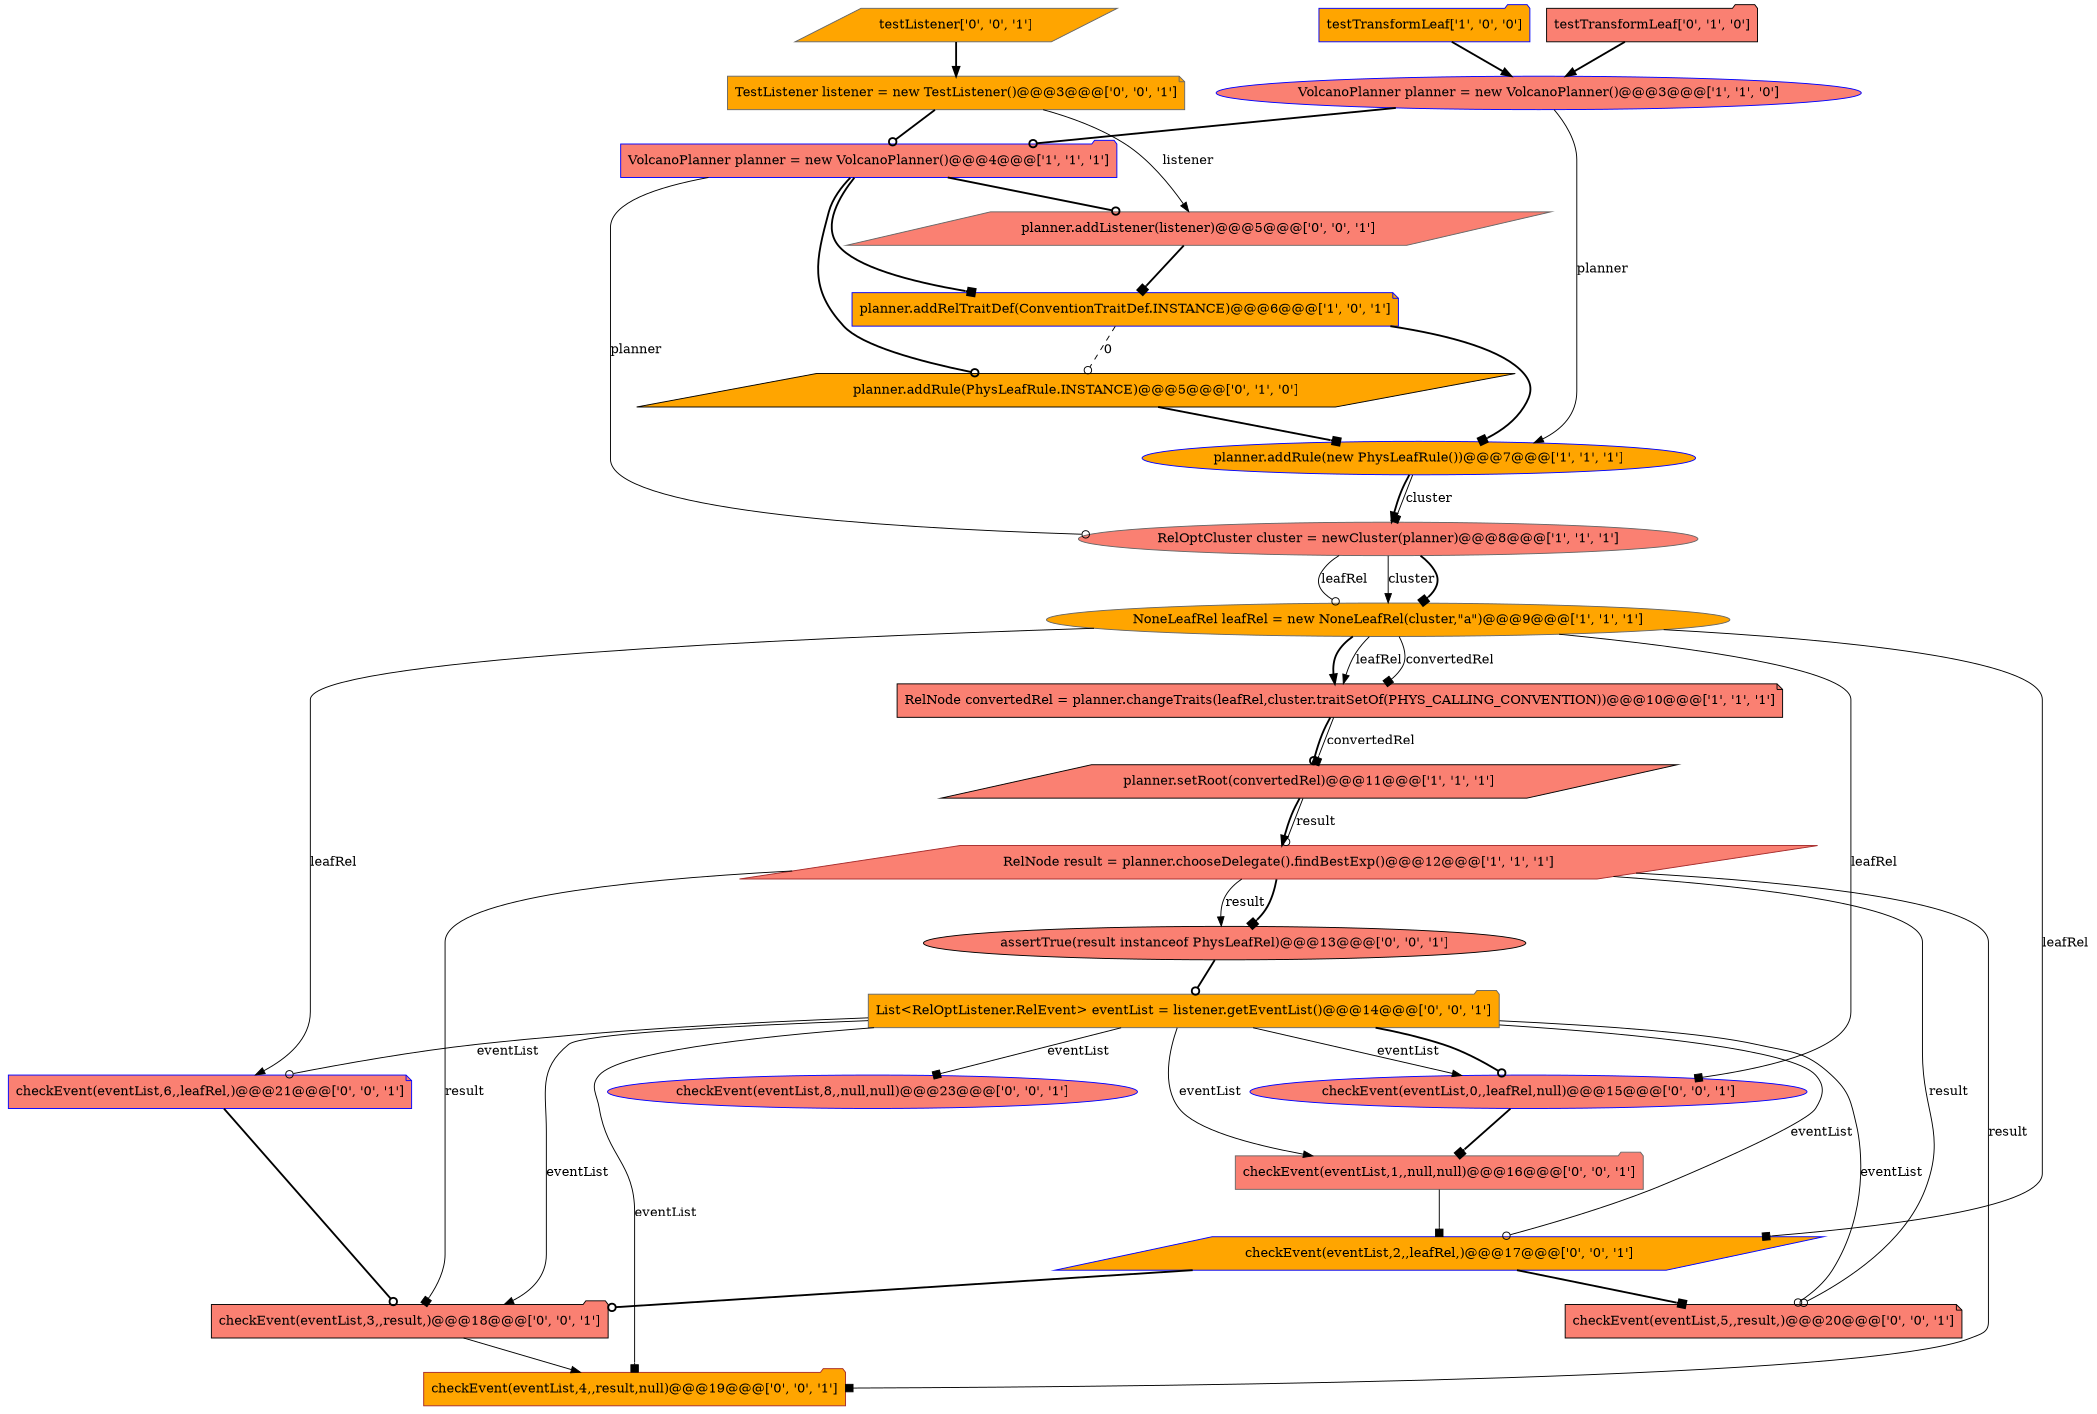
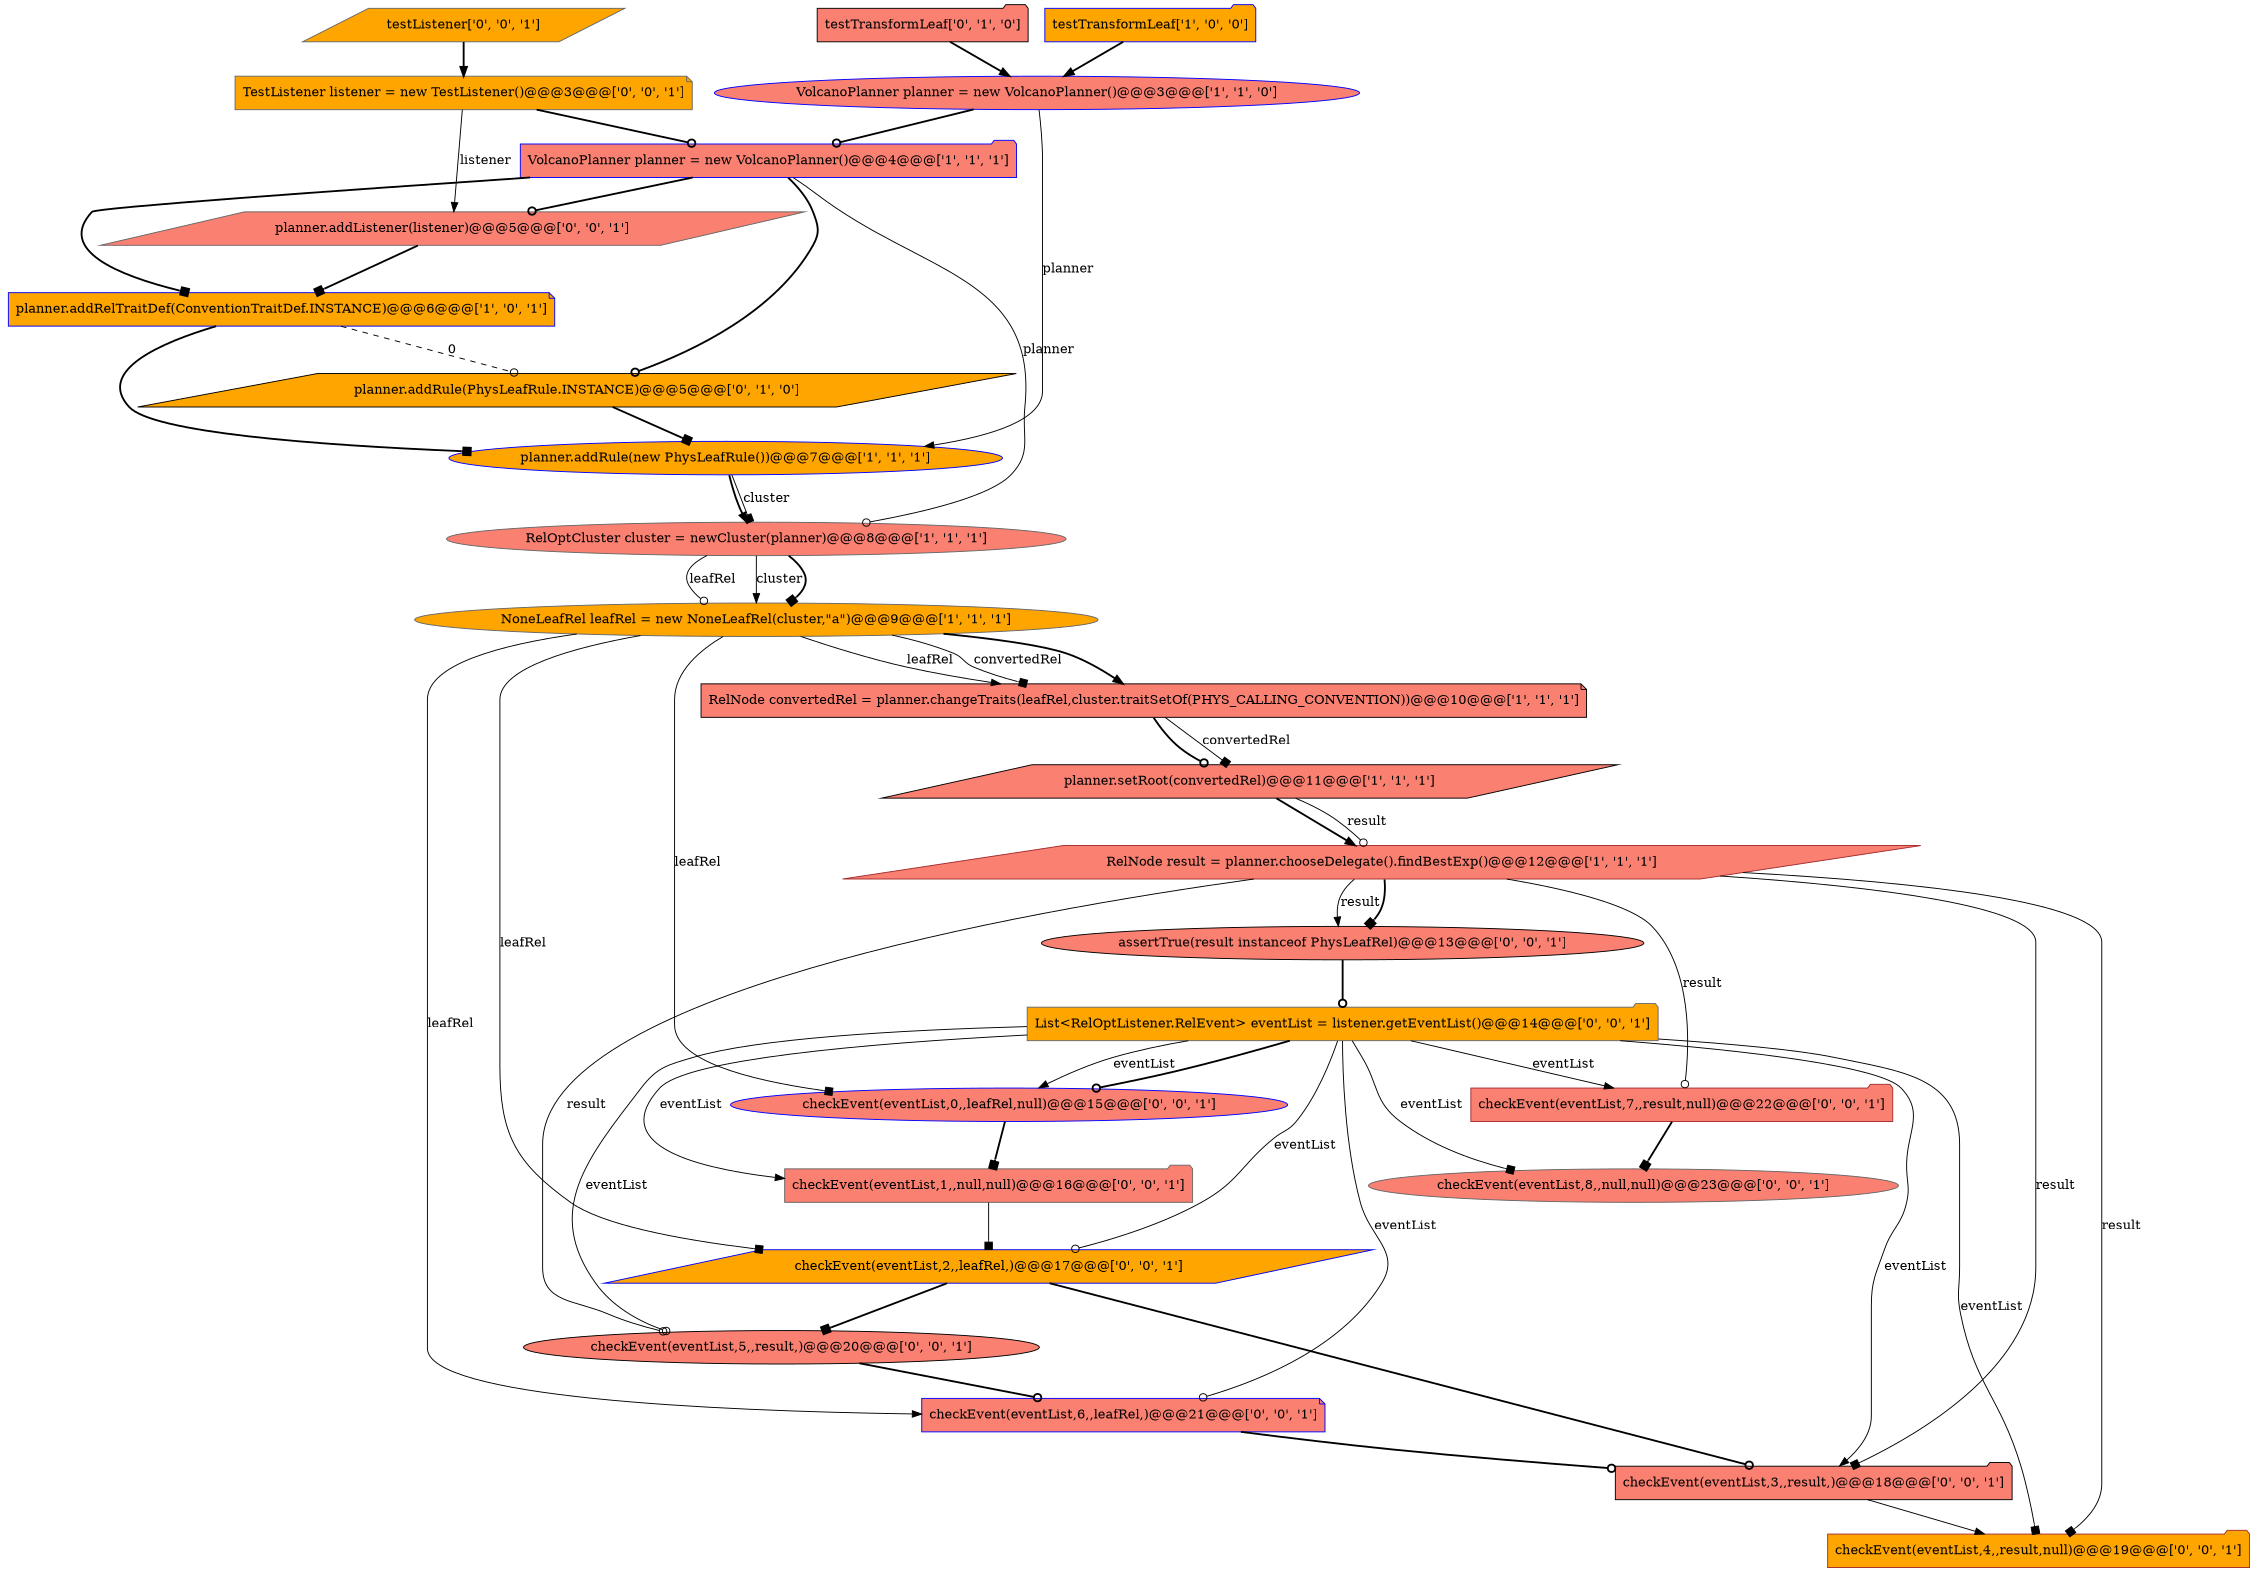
node "checkEvent(eventList,8,,null,null)@@@23@@@['0', '0', '1']": color blue -> gray40
node "checkEvent(eventList,7,,result,null)@@@22@@@['0', '0', '1']": added
node "checkEvent(eventList,5,,result,)@@@20@@@['0', '0', '1']": shape note -> ellipse
edge "checkEvent(eventList,5,,result,)@@@20@@@['0', '0', '1']" -> "checkEvent(eventList,6,,leafRel,)@@@21@@@['0', '0', '1']": added
